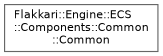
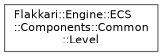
node "Flakkari::Engine::ECS ::Components::Common ::Common": label "Flakkari::Engine::ECS ::Components::Common ::Common" -> "Flakkari::Engine::ECS ::Components::Common ::Level"
